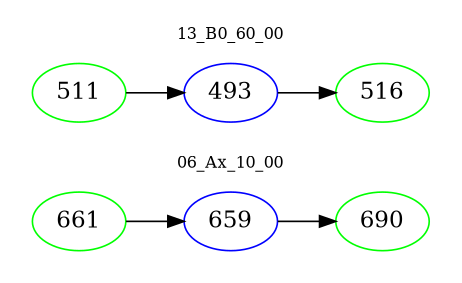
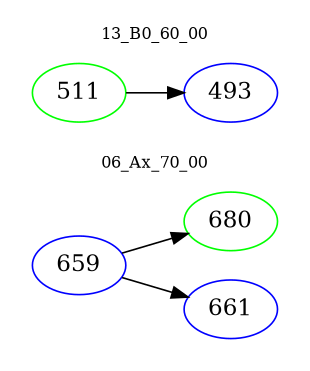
node "516": removed
cluster "06_Ax_10_00": label "06_Ax_10_00" -> "06_Ax_70_00"
node "661": color green -> blue
edge "661" -> "659": reversed
node "690": label "690" -> "680"
